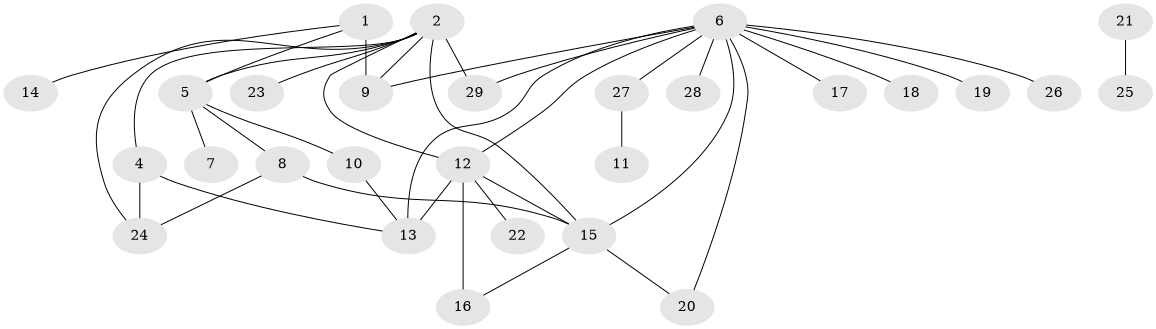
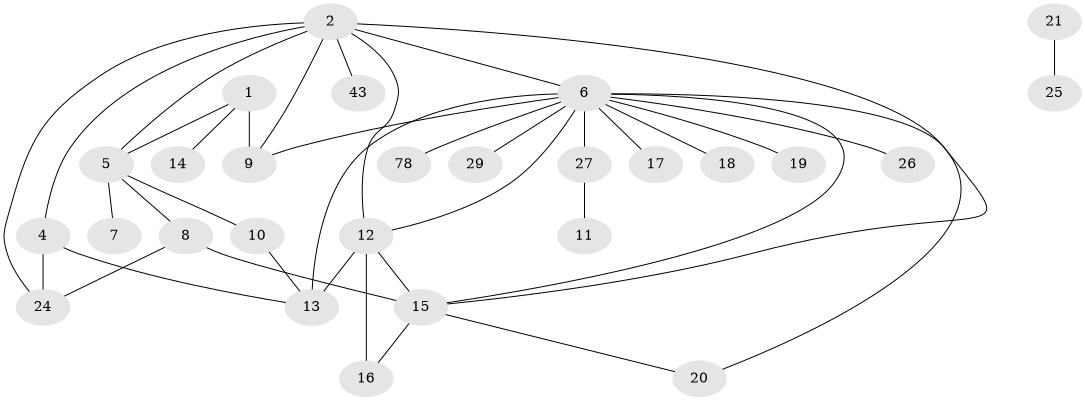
edge "2" -- "29": now "2" -- "6"
node "23": label "23" -> "43"
node "28": label "28" -> "78"
node "22": removed
